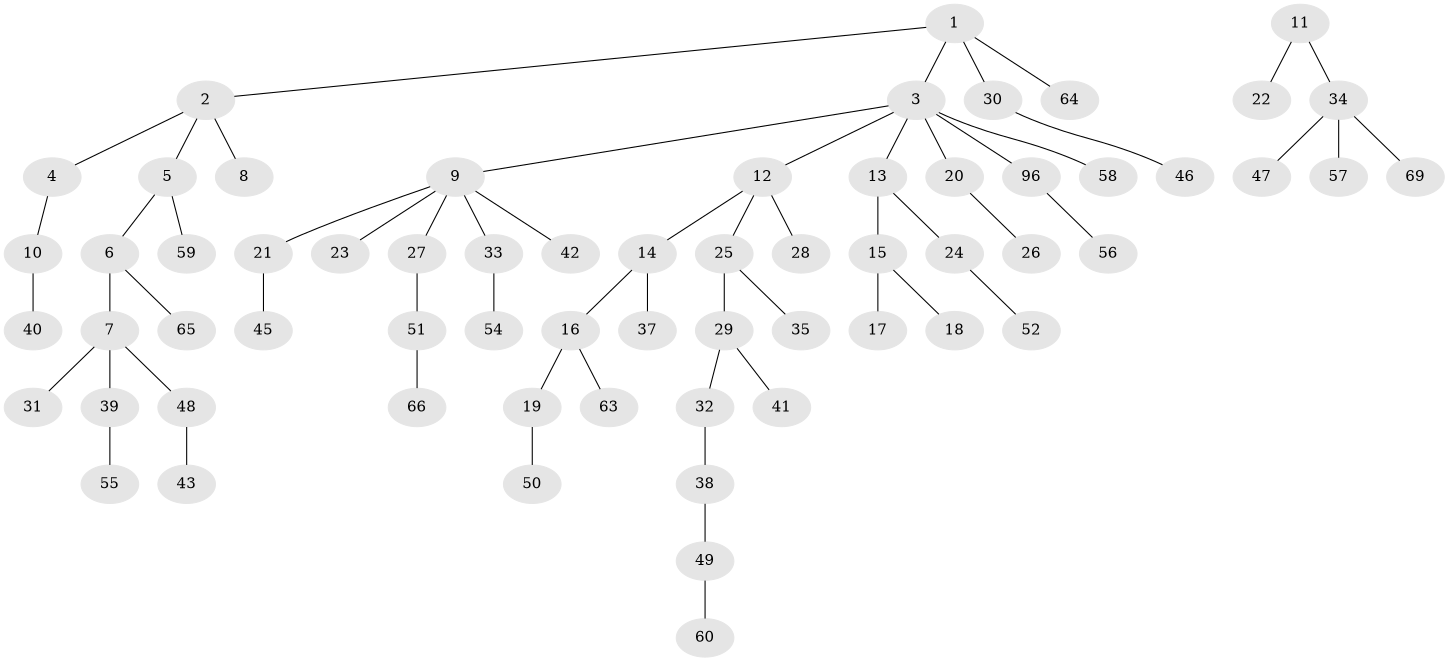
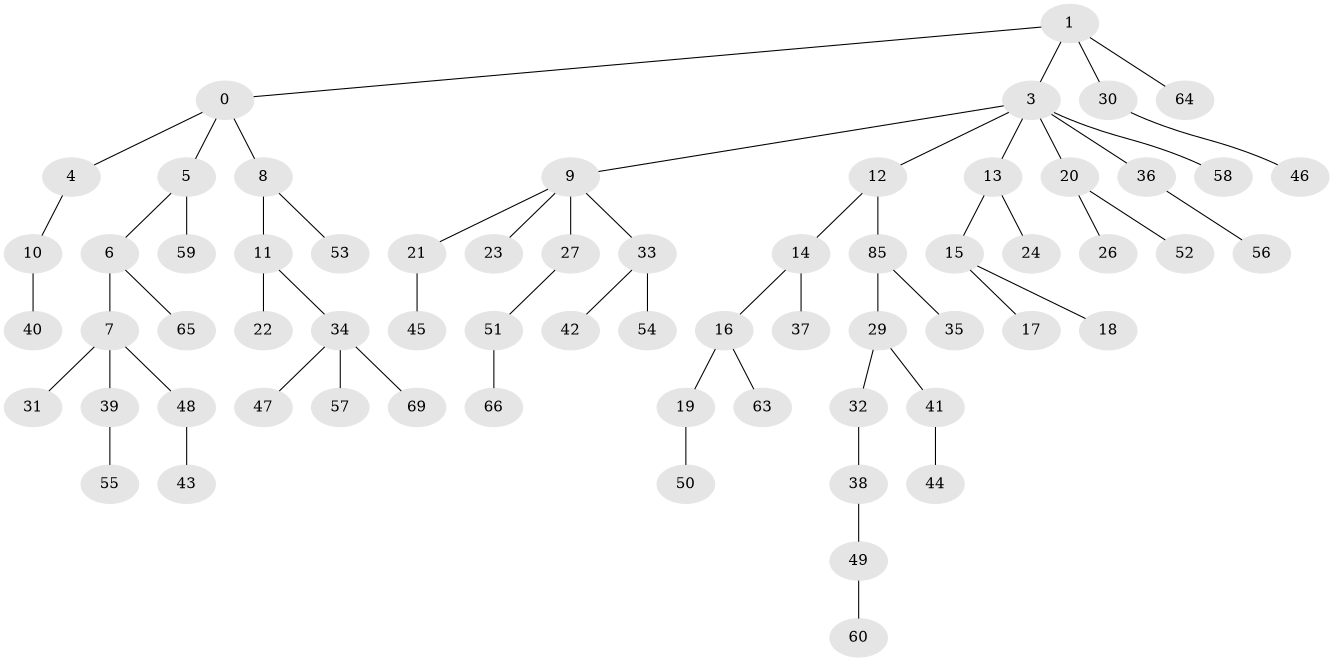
node "2": label "2" -> "0"
node "96": label "96" -> "36"
edge "8" -- "11": added
edge "9" -- "42": now "33" -- "42"
node "53": added
node "25": label "25" -> "85"
node "28": removed
edge "24" -- "52": now "20" -- "52"
node "44": added
